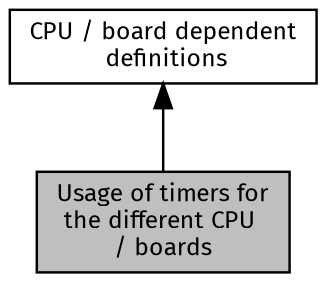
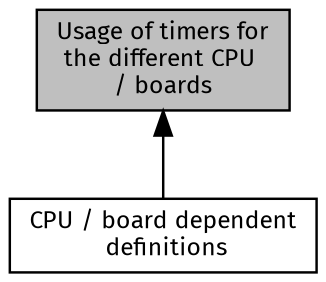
edge "Usage of timers for the different CPU / boards" -> "CPU / board dependent definitions": reversed
